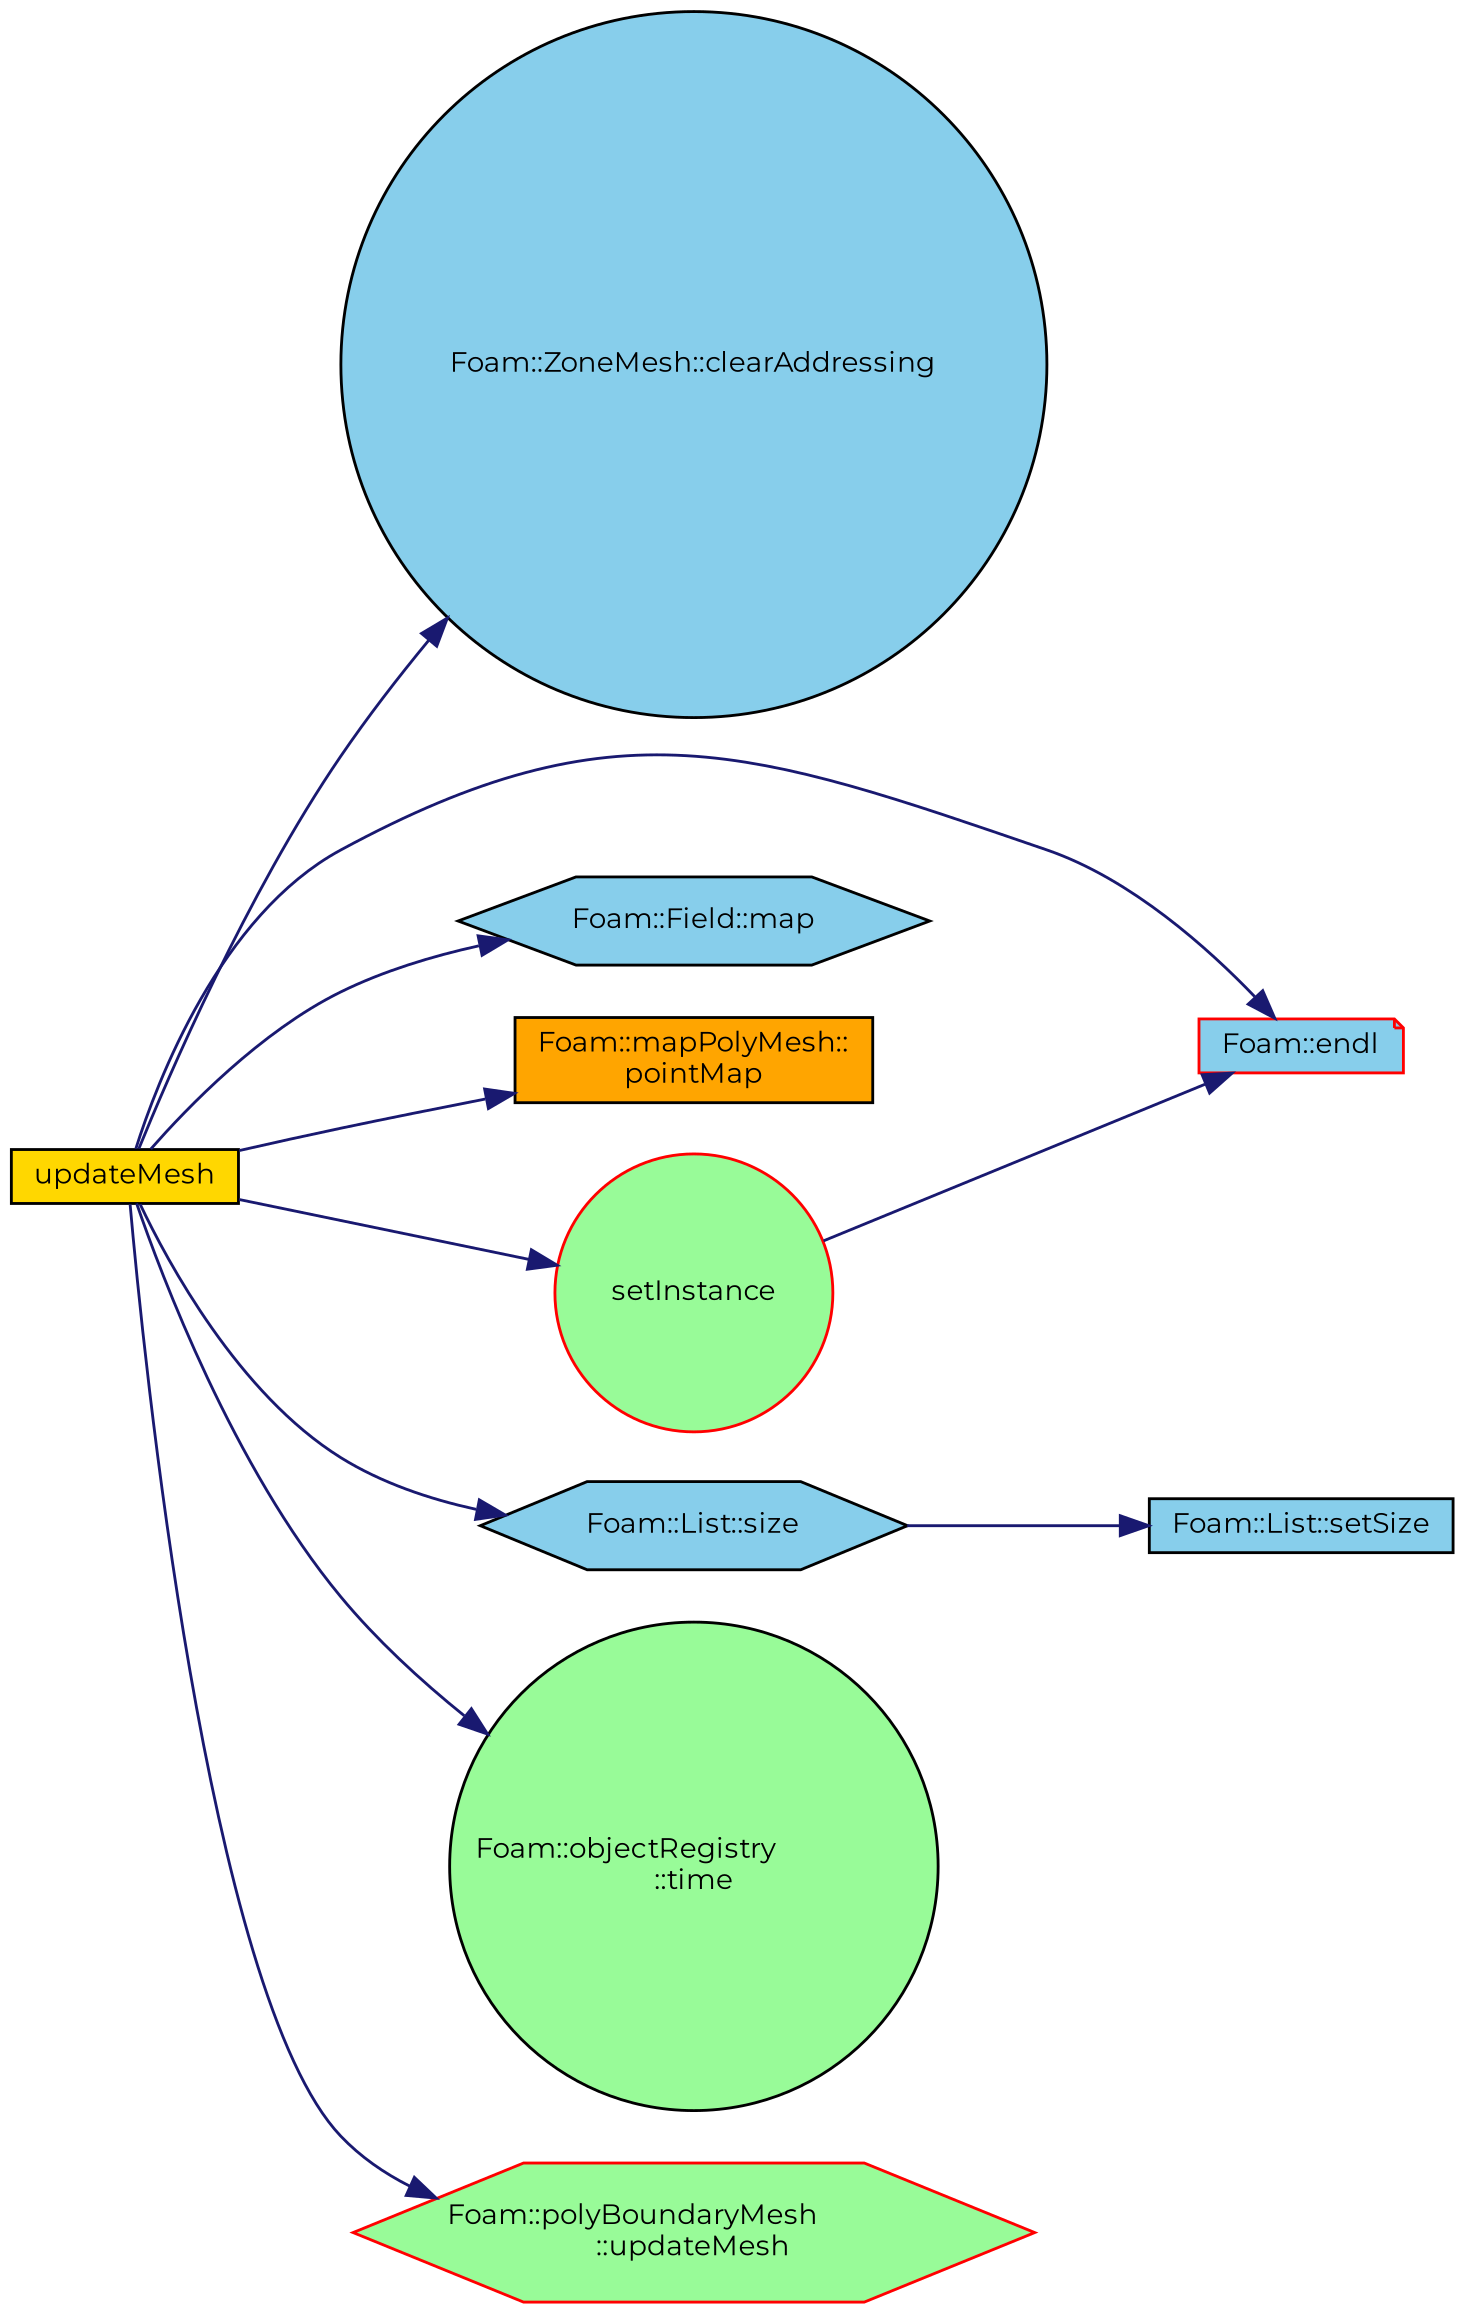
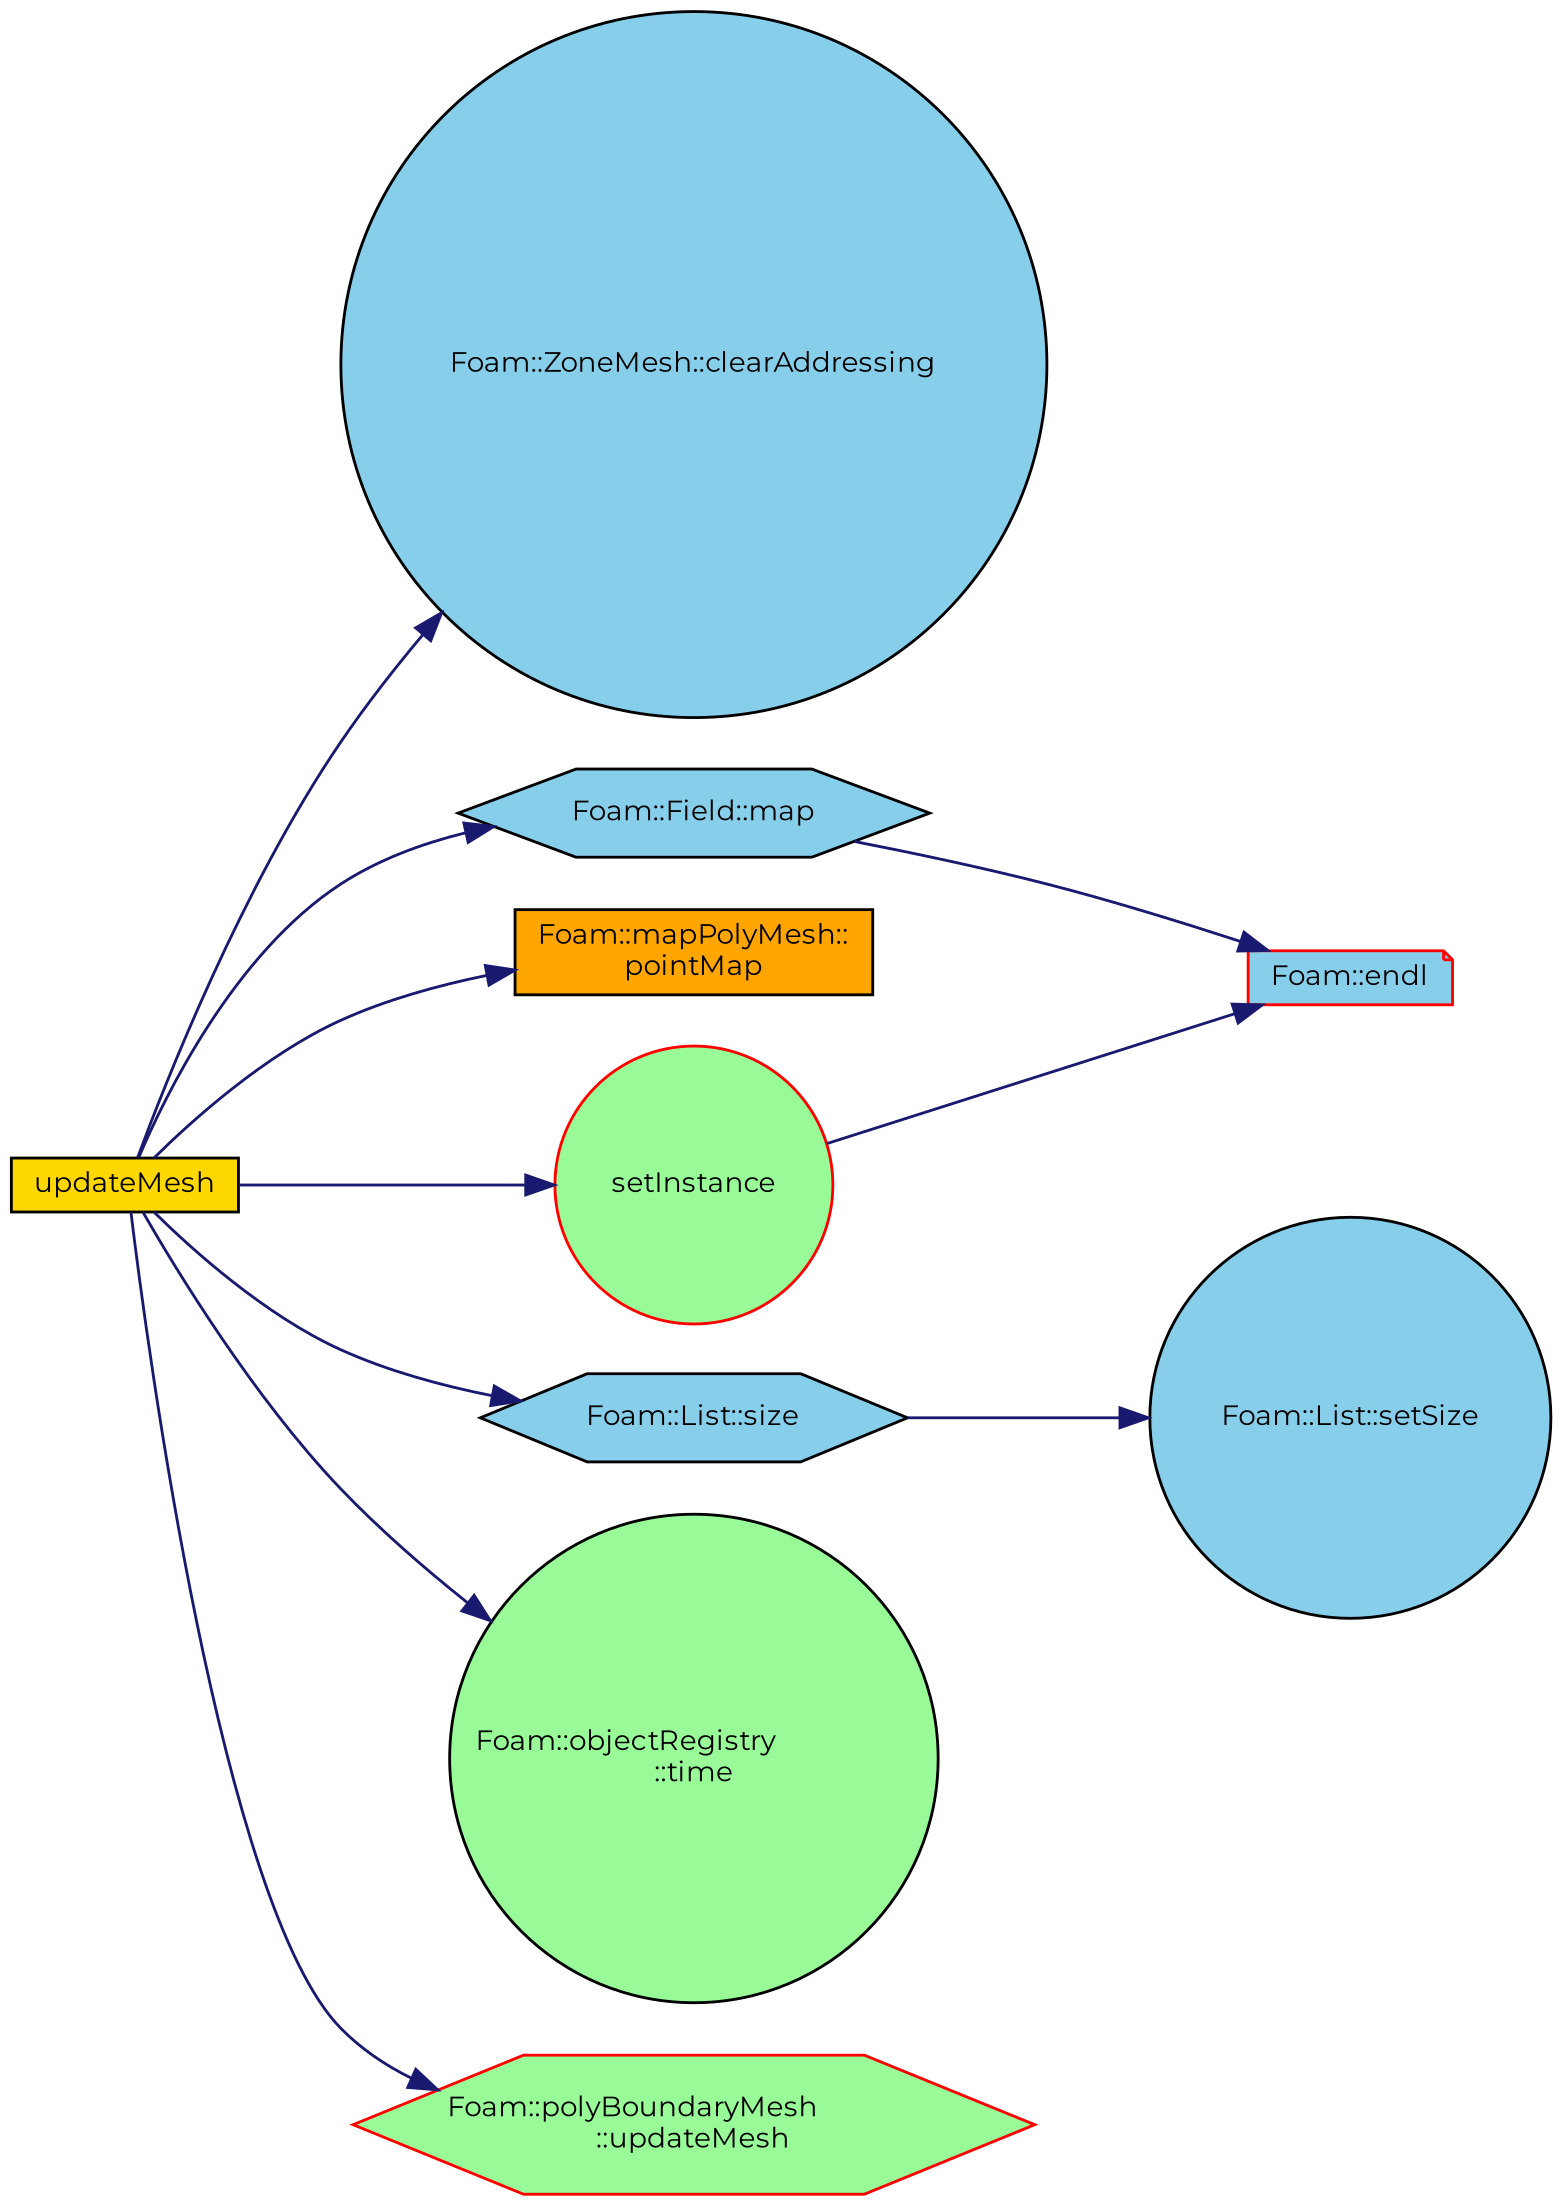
edge "updateMesh" -> "Foam::endl": now "Foam::Field::map" -> "Foam::endl"
node "Foam::List::setSize": shape box -> circle
